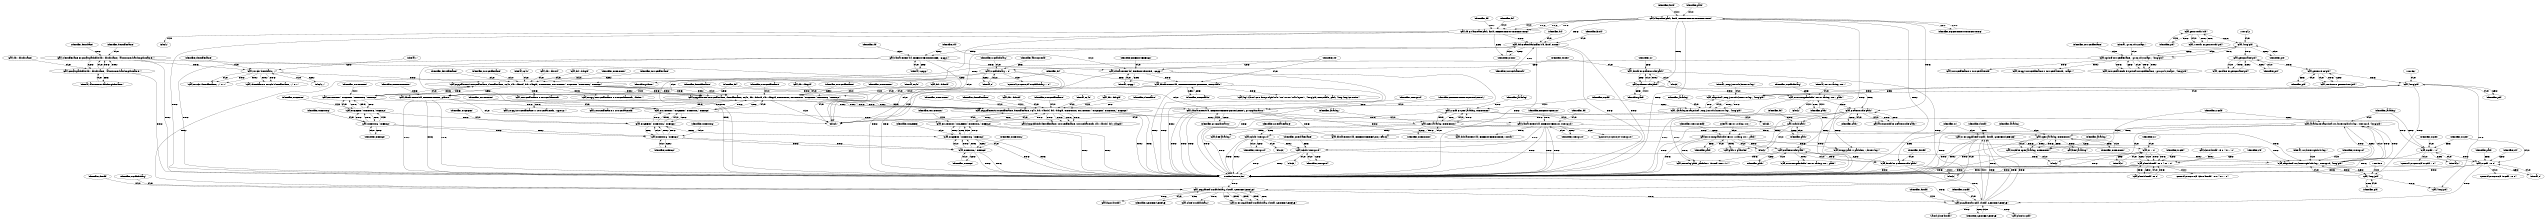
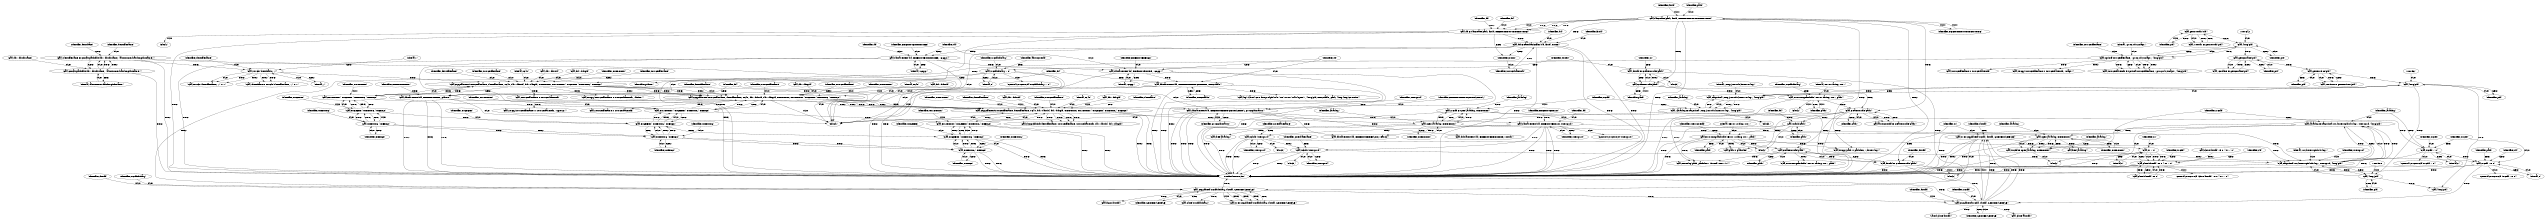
edge "(Call,dd_create(path, fsuid, DEFAULT_DUMP_DIR_MODE))" -> "(Identifier,DEFAULT_DUMP_DIR_MODE)": label "CFG: " -> "AST: "
edge "(Identifier,DEFAULT_DUMP_DIR_MODE)" -> "(Call,dd_create(path, fsuid, DEFAULT_DUMP_DIR_MODE))": label "DDG: " -> "AST: "
node "(Identifier,FILENAME_ANALYZER)": added
edge "(Identifier,NULL)" -> "(Call,dd_create_basic_files(dd, fsuid, NULL))": now "(Identifier,NULL)" -> "(Identifier,source_base_ofs)"
node "(Block,'/')": label "(Block,'/')" -> "(Literal,'/')"
edge "(Identifier,pid_str)" -> "(Call,dd_save_text(dd, FILENAME_PID, pid_str))": removed, label "AST:"
edge "(Call,dd_save_text(dd, FILENAME_PWD, user_pwd))" -> "(Call,dd_save_text(dd, FILENAME_ROOTDIR, rootdir))": removed, label "DDG:"
edge "(MethodReturn,int)" -> "(Call,copyfd_eof(src_fd_binary, dst_fd, COPYFD_SPARSE))": reversed
node "(Call,close(src_fd))": label "(Call,close(src_fd))" -> "(Call,close(also_fd))"
